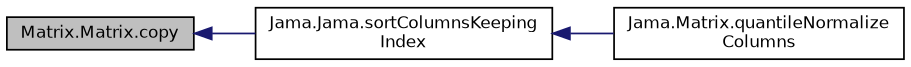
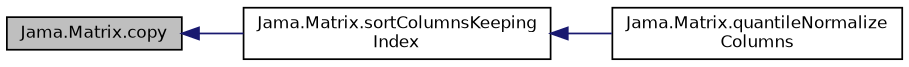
node "Matrix.Matrix.copy": label "Matrix.Matrix.copy" -> "Jama.Matrix.copy"
node "Jama.Jama.sortColumnsKeeping Index": label "Jama.Jama.sortColumnsKeeping Index" -> "Jama.Matrix.sortColumnsKeeping Index"
